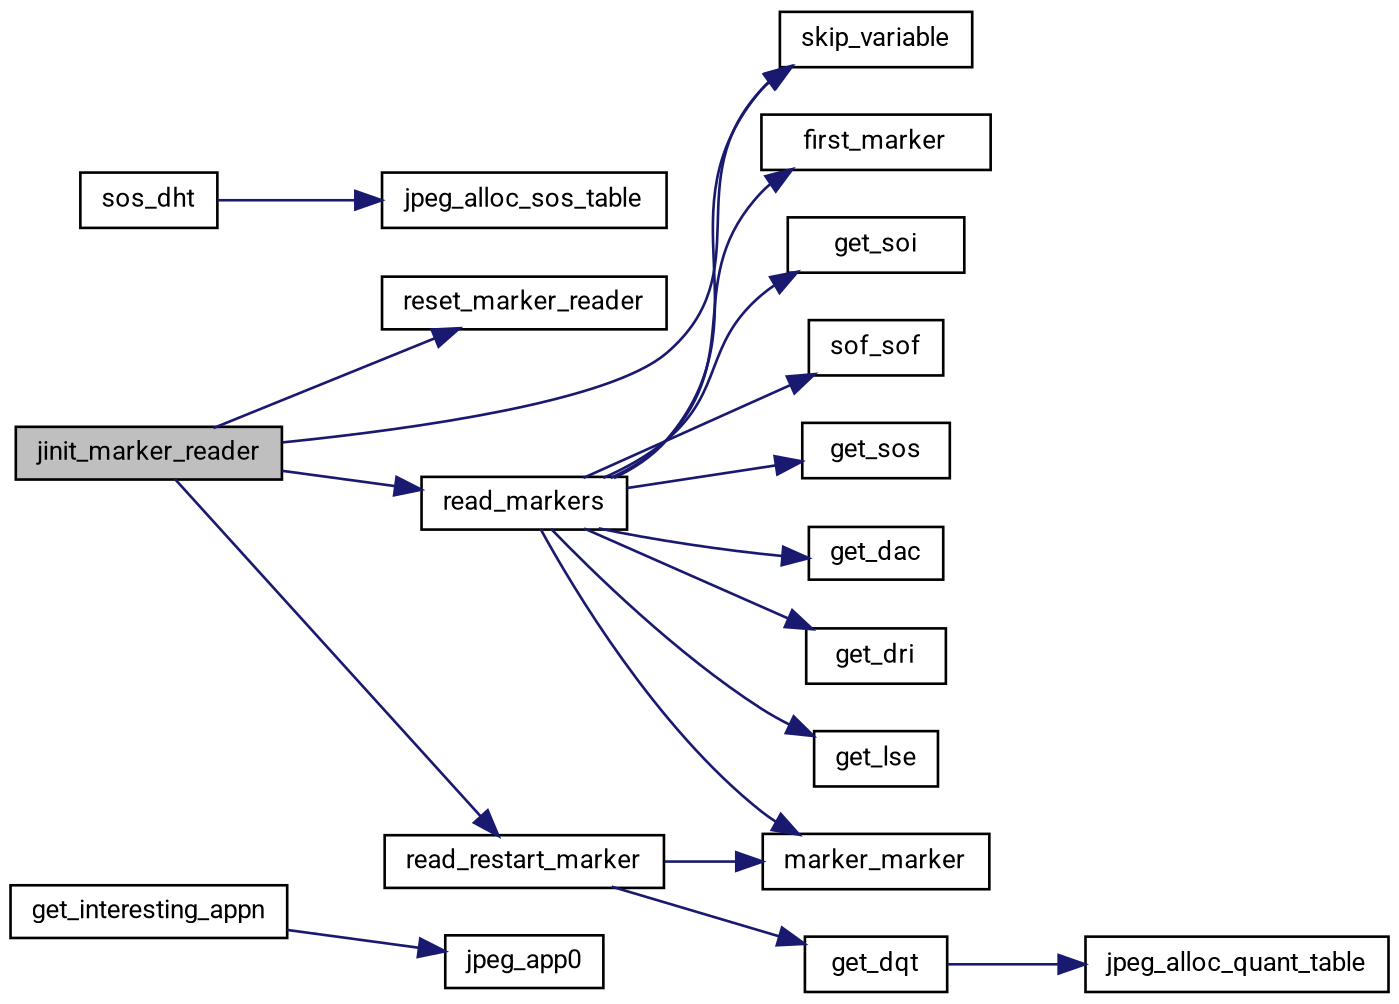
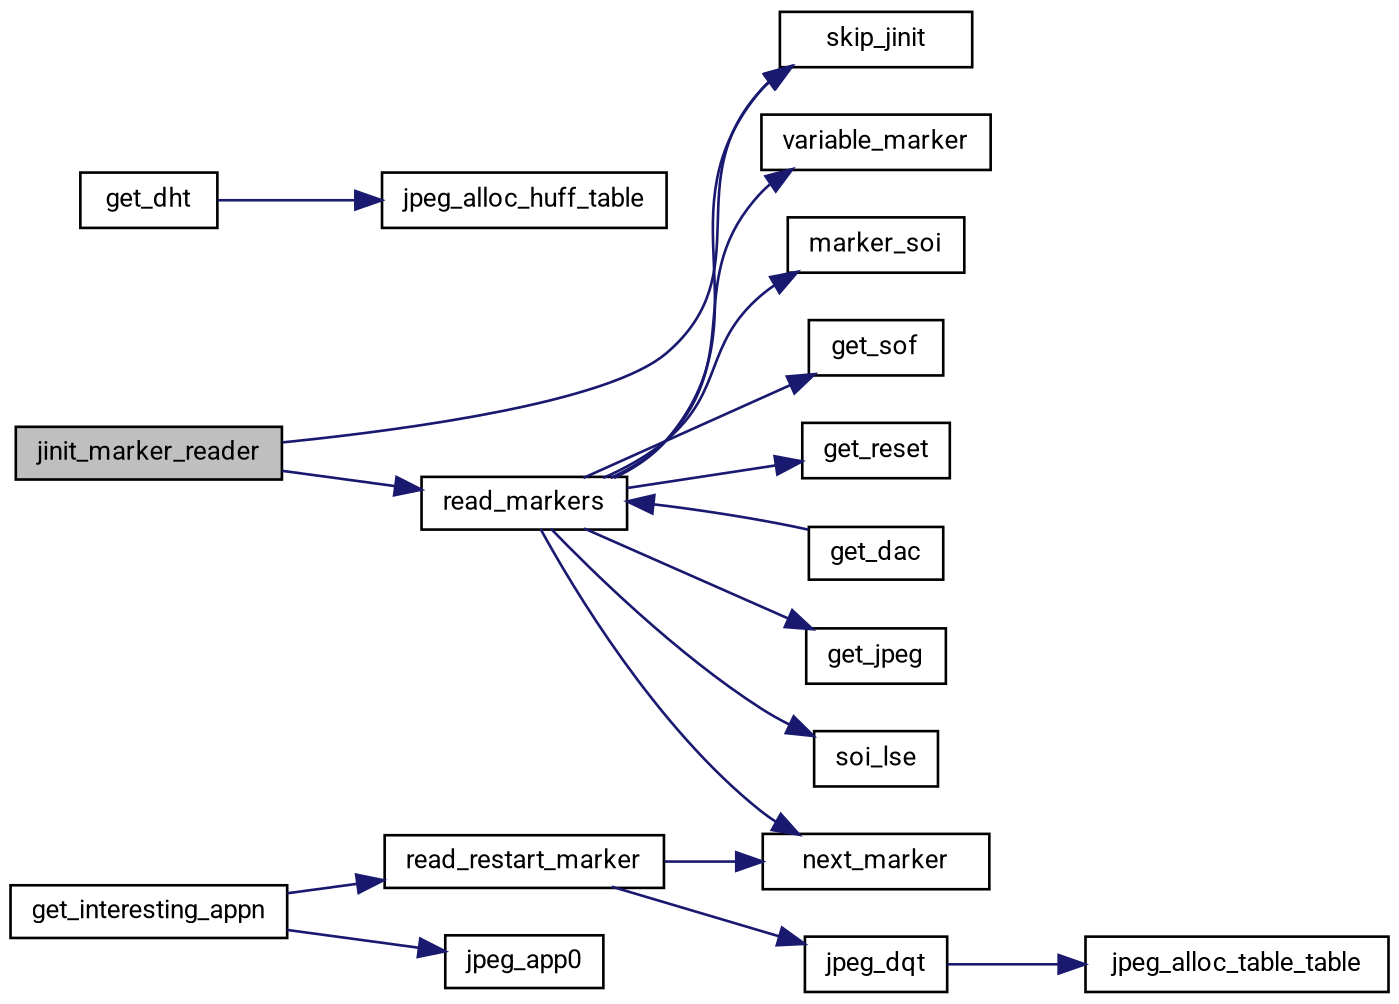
node "skip_variable": label "skip_variable" -> "skip_jinit"
node "first_marker": label "first_marker" -> "variable_marker"
node "sos_dht": label "sos_dht" -> "get_dht"
node "jpeg_alloc_sos_table": label "jpeg_alloc_sos_table" -> "jpeg_alloc_huff_table"
node "get_soi": label "get_soi" -> "marker_soi"
node "reset_marker_reader": removed
node "sof_sof": label "sof_sof" -> "get_sof"
node "get_sos": label "get_sos" -> "get_reset"
edge "read_markers" -> "get_dac": reversed
edge "jinit_marker_reader" -> "read_restart_marker": now "get_interesting_appn" -> "read_restart_marker"
node "get_dri": label "get_dri" -> "get_jpeg"
node "get_lse": label "get_lse" -> "soi_lse"
node "marker_marker": label "marker_marker" -> "next_marker"
node "get_dqt": label "get_dqt" -> "jpeg_dqt"
node "jpeg_alloc_quant_table": label "jpeg_alloc_quant_table" -> "jpeg_alloc_table_table"
